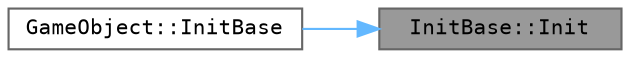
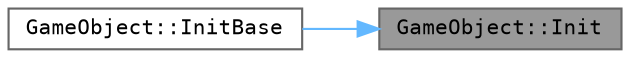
node "InitBase::Init": label "InitBase::Init" -> "GameObject::Init"
